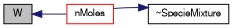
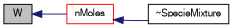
edge "nMoles" -> "~SpecieMixture": reversed
